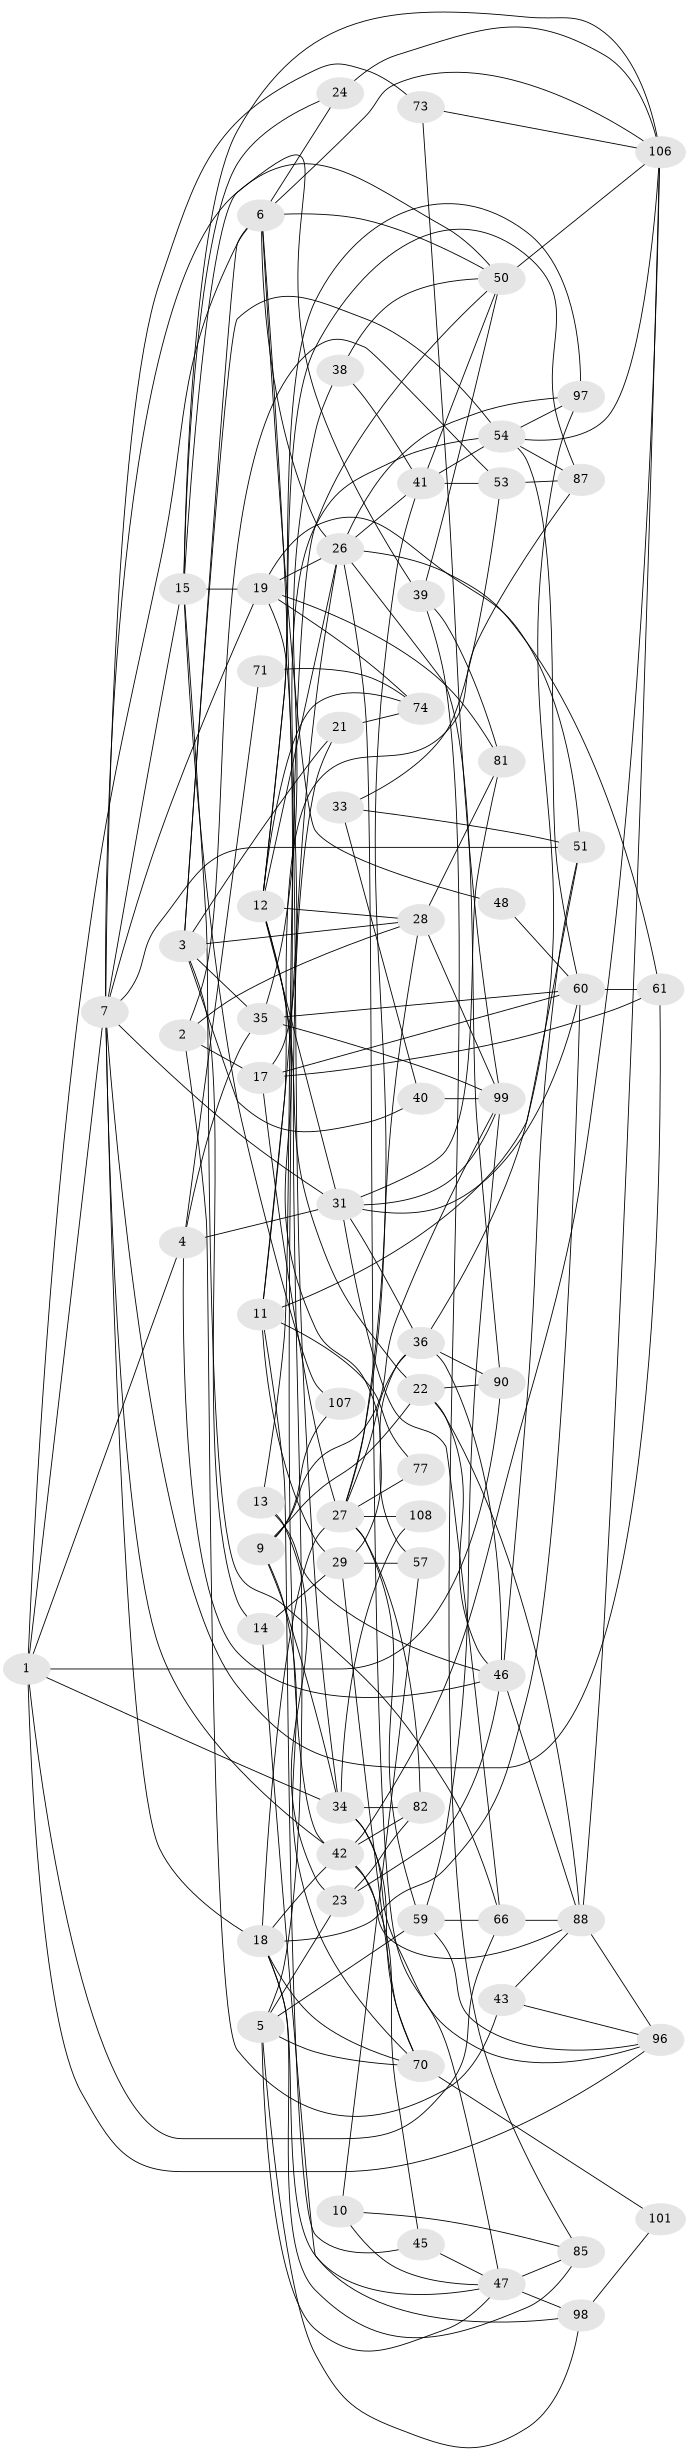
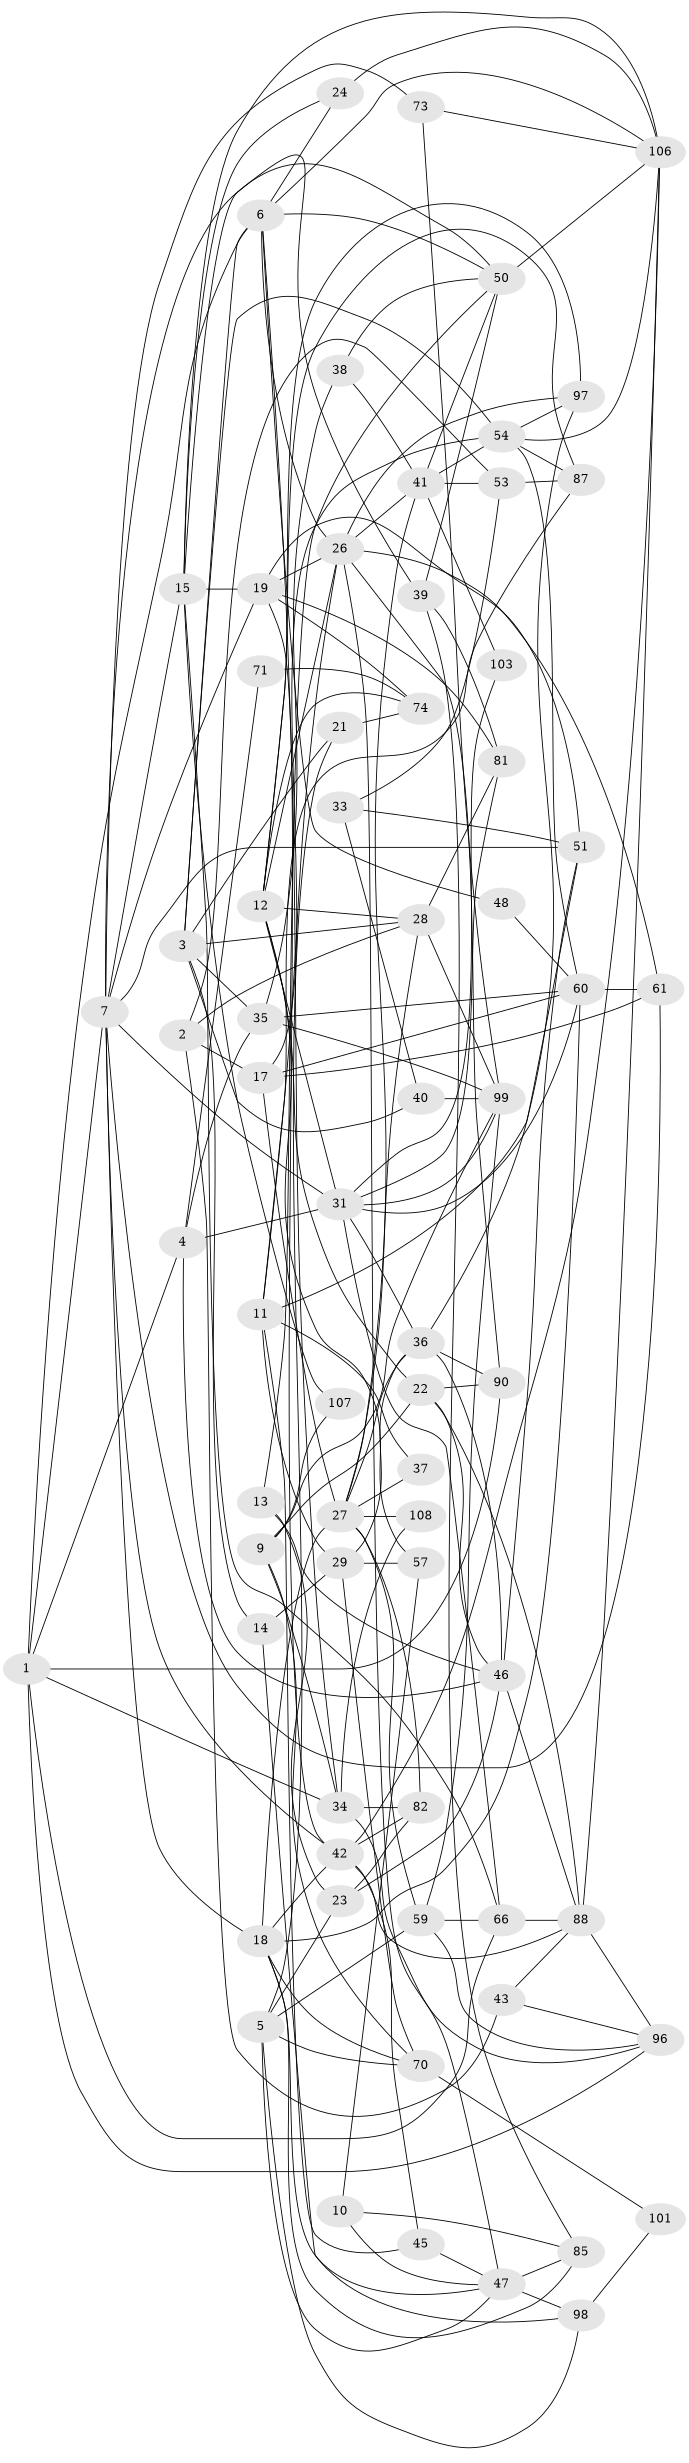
node "103": added
node "77": label "77" -> "37"
edge "34" -- "70": removed
